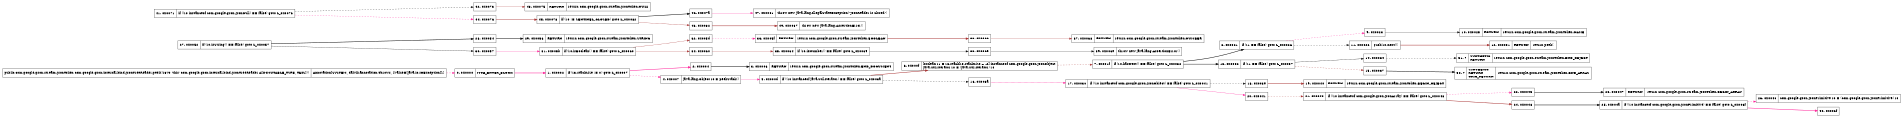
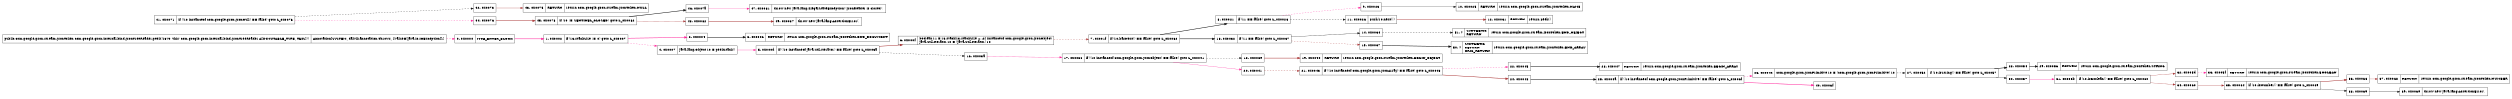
edge "33: 0x005f" -> "36: 0x0066": now "35: 0x0064" -> "36: 0x0066"
edge "26: 0x004c" -> "27: 0x0052": added
